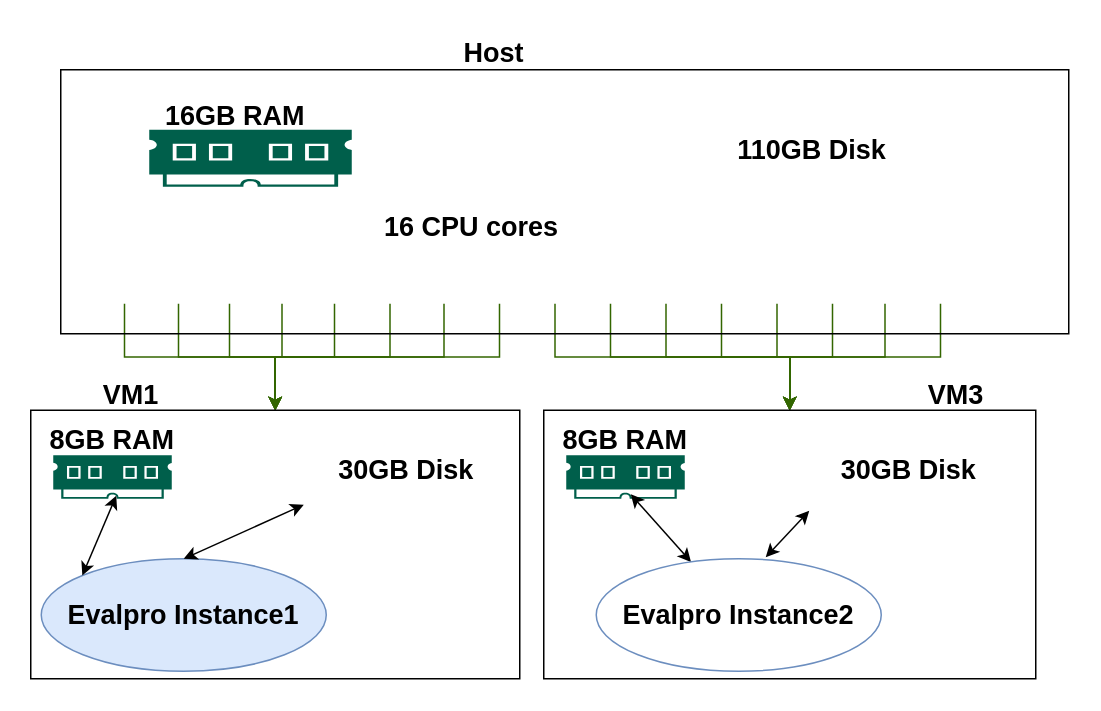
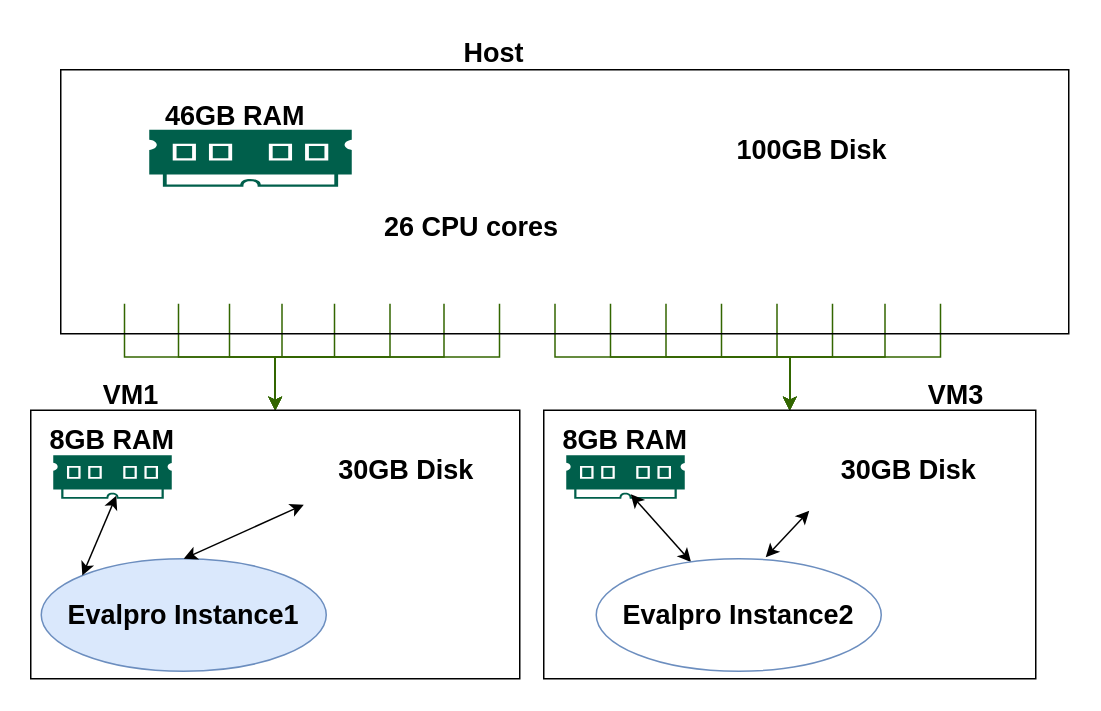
node "16GB RAM": label "16GB RAM" -> "46GB RAM"
node "110GB Disk": label "110GB Disk" -> "100GB Disk"
node "16 CPU cores": label "16 CPU cores" -> "26 CPU cores"
